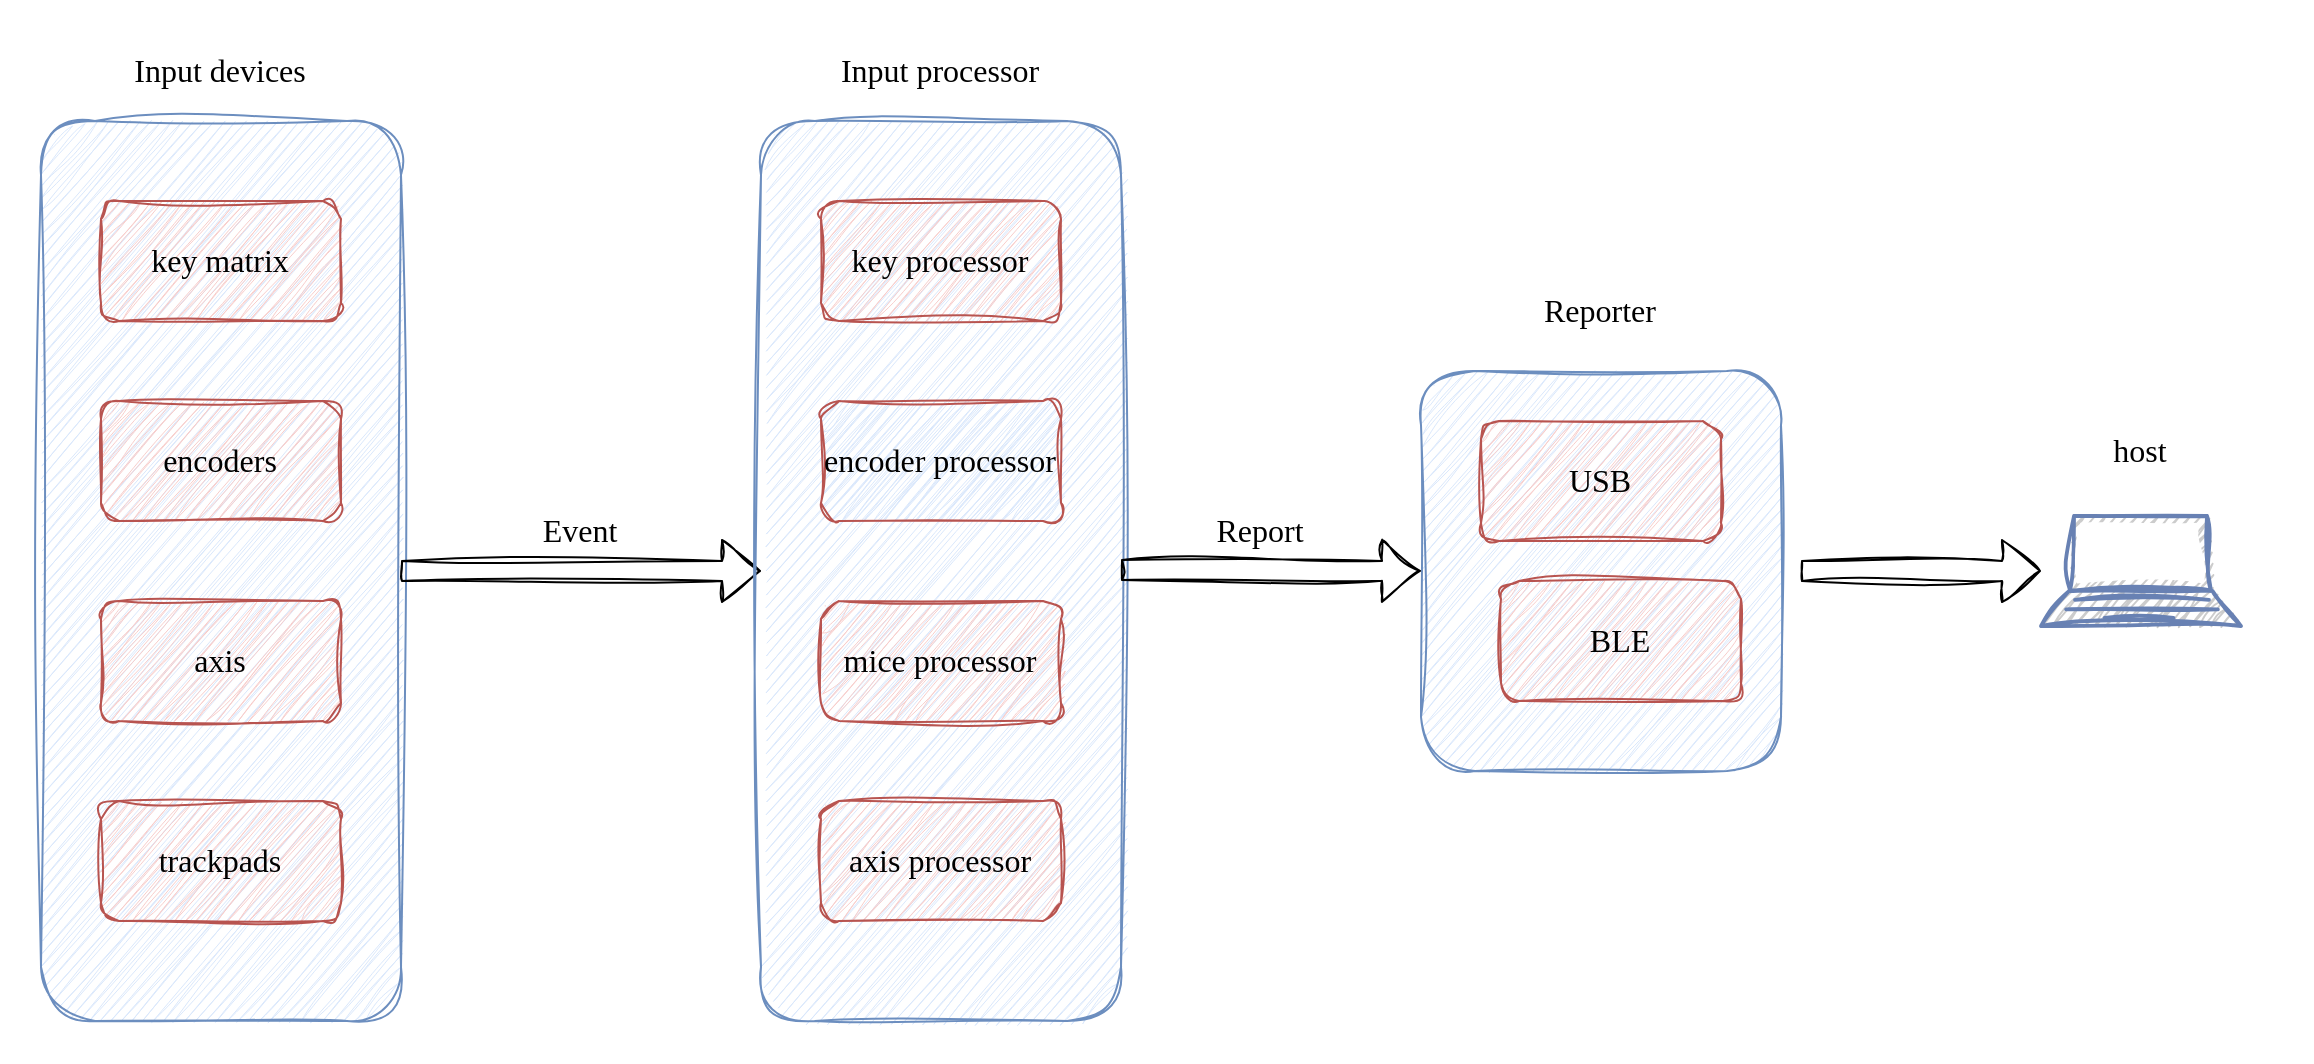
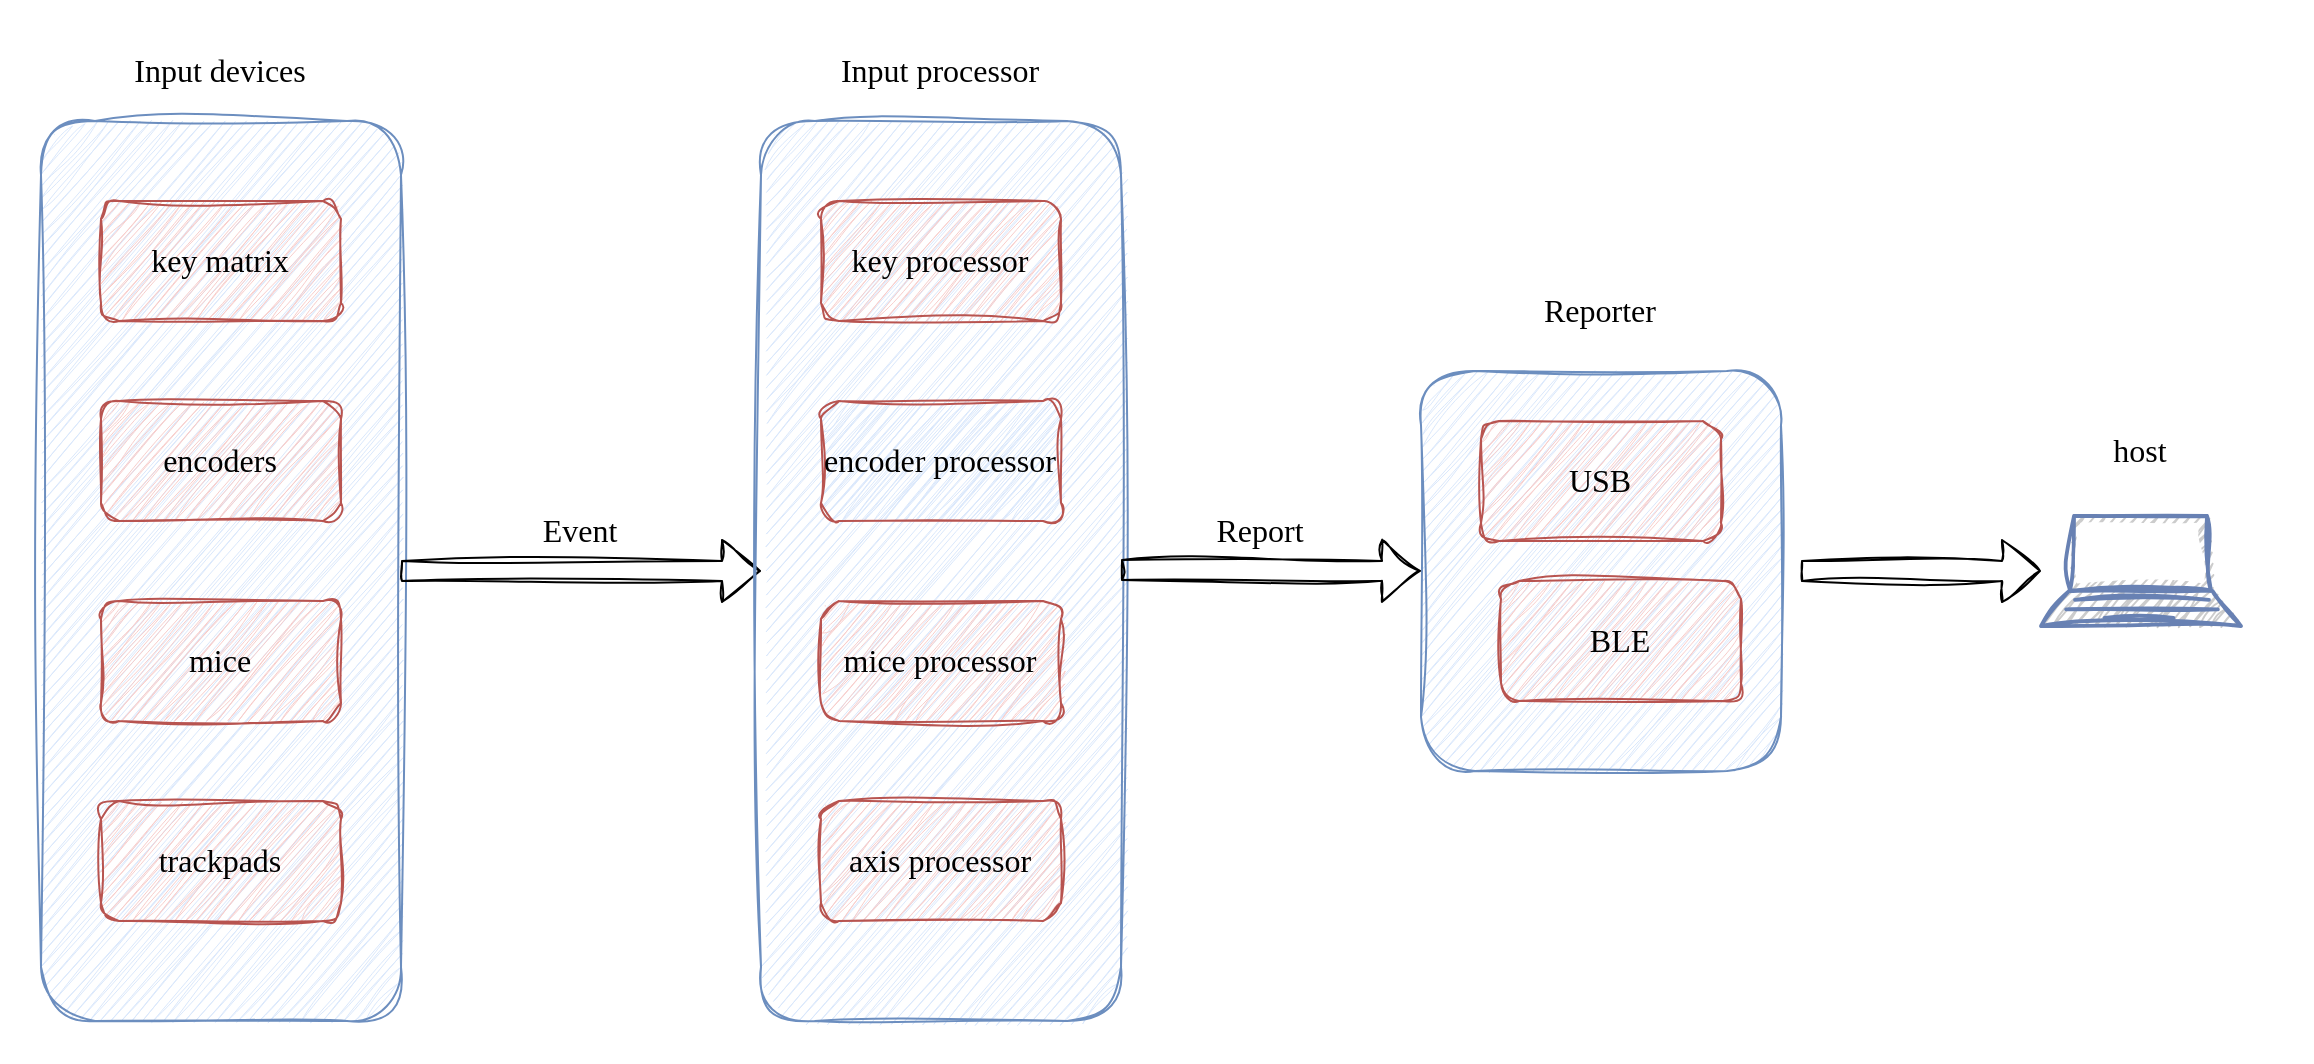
node "axis": label "axis" -> "mice"
